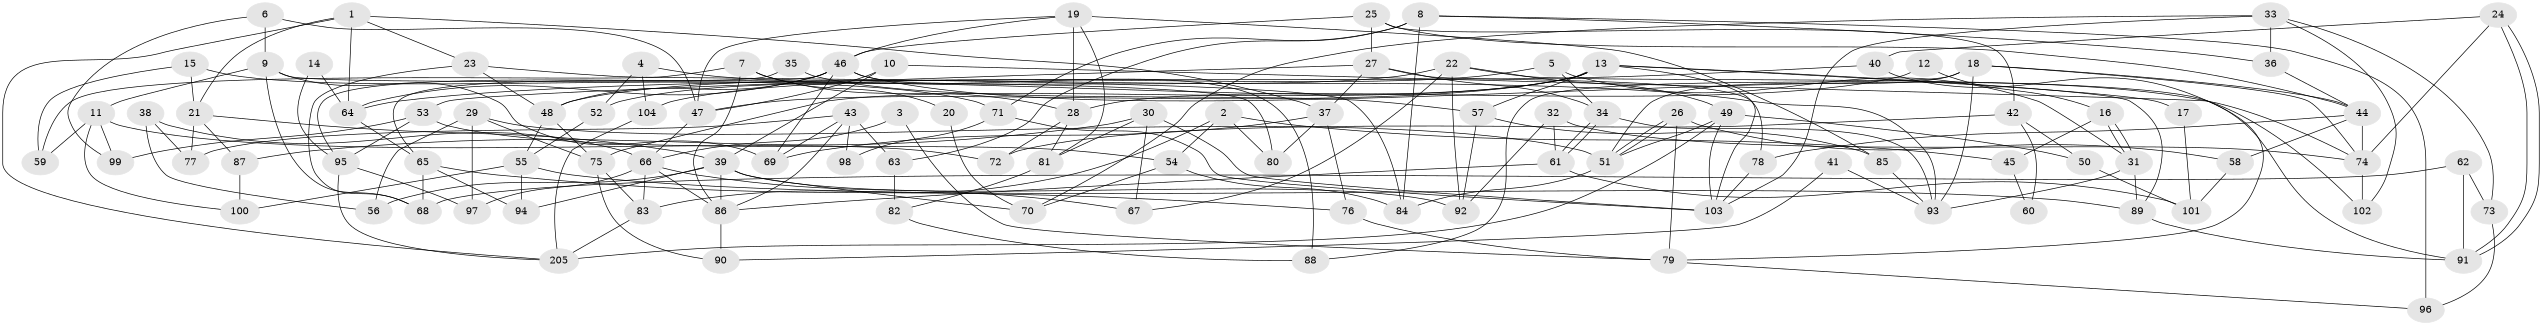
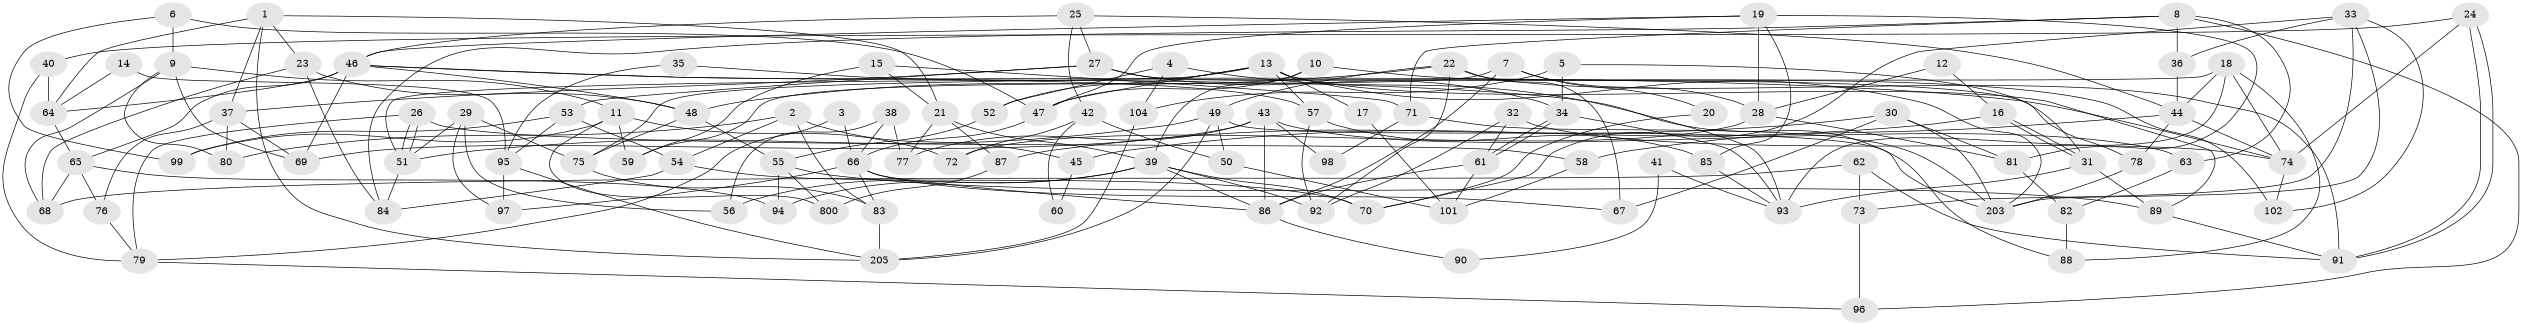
node "100": label "100" -> "800"
node "103": label "103" -> "203"
edge "75" -- "90": removed
